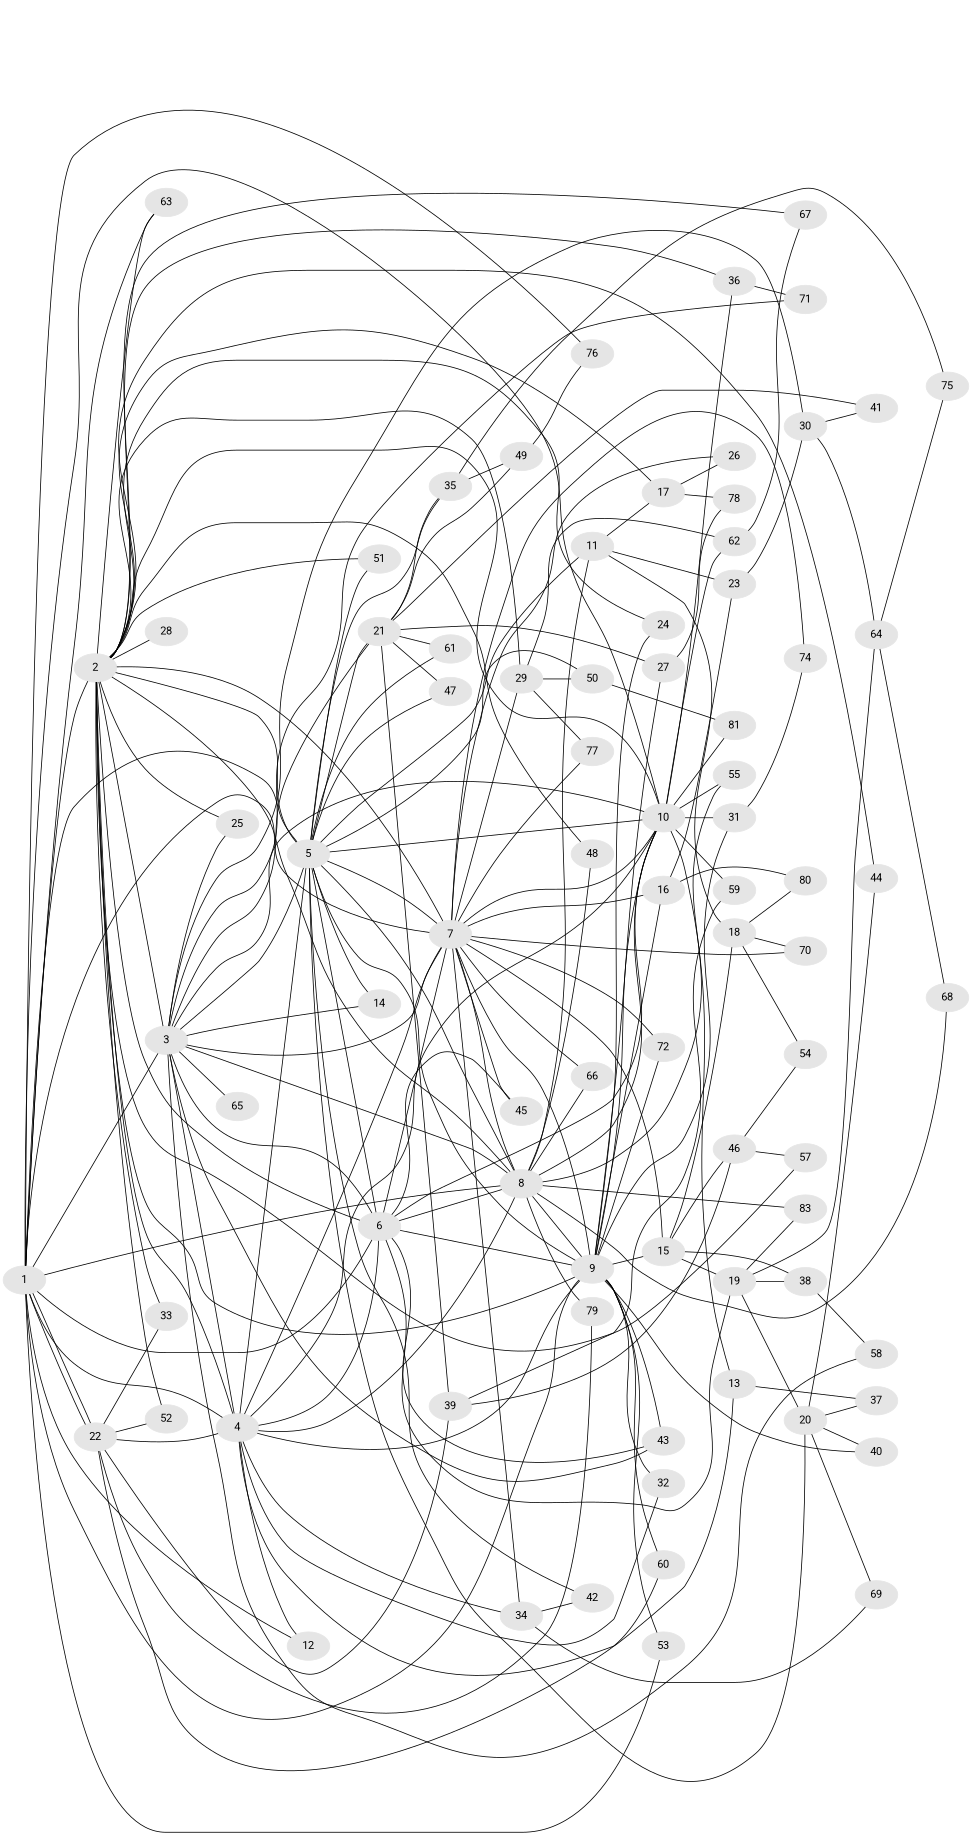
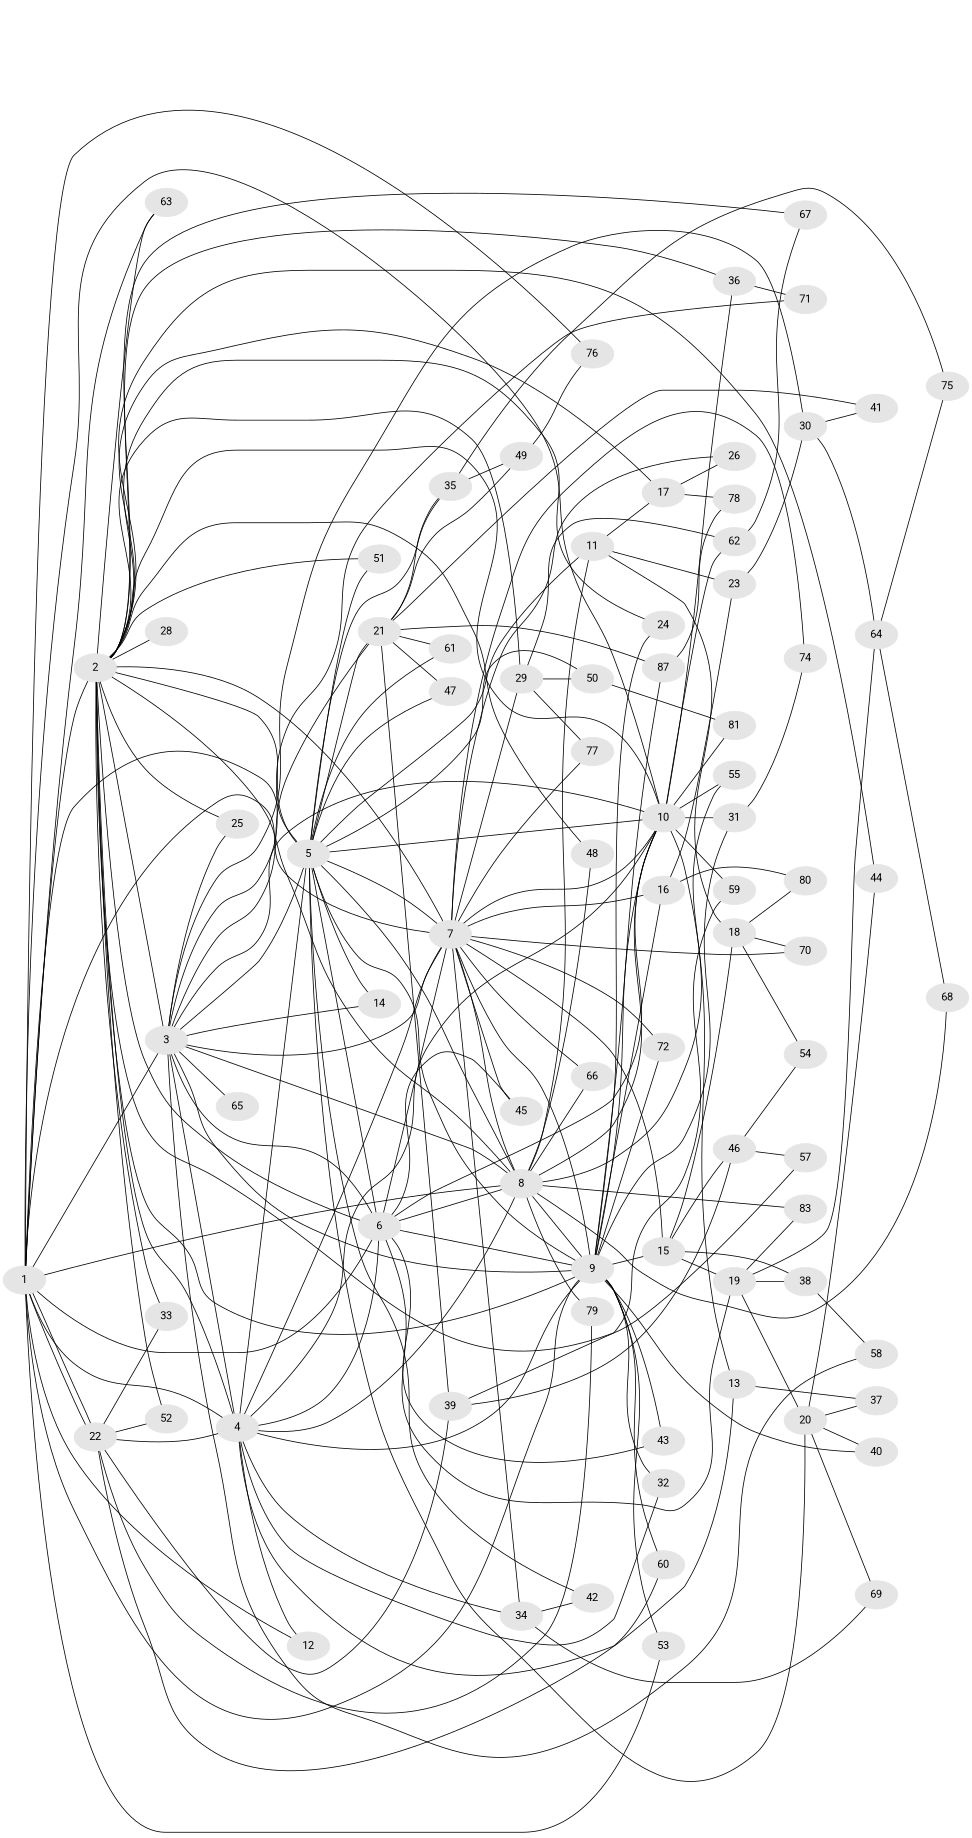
node "27": label "27" -> "87"
edge "3" -- "43": now "3" -- "9"
